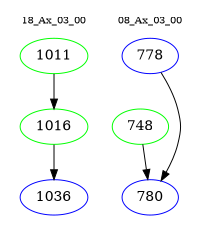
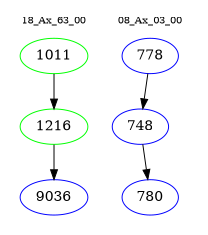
cluster "18_Ax_03_00": label "18_Ax_03_00" -> "18_Ax_63_00"
edge "778" -> "780": now "778" -> "748"
node "1016": label "1016" -> "1216"
node "748": color green -> blue
node "1036": label "1036" -> "9036"
